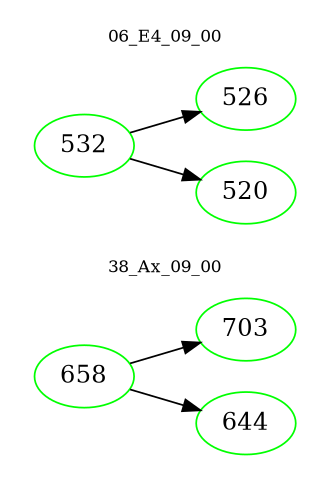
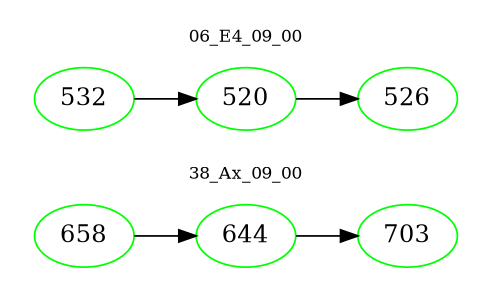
edge "532" -> "526": now "520" -> "526"
edge "658" -> "703": now "644" -> "703"
